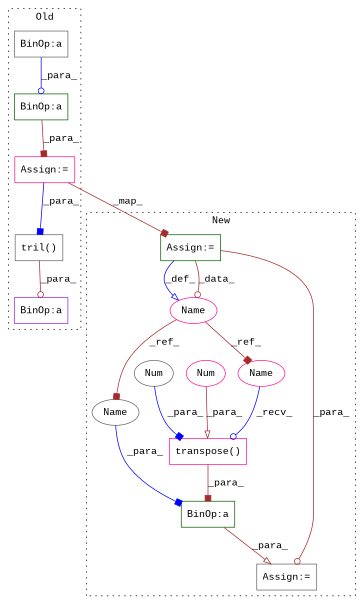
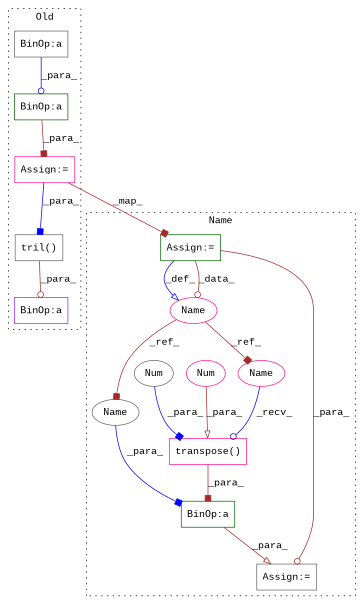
cluster "New": label "New" -> "Name"
